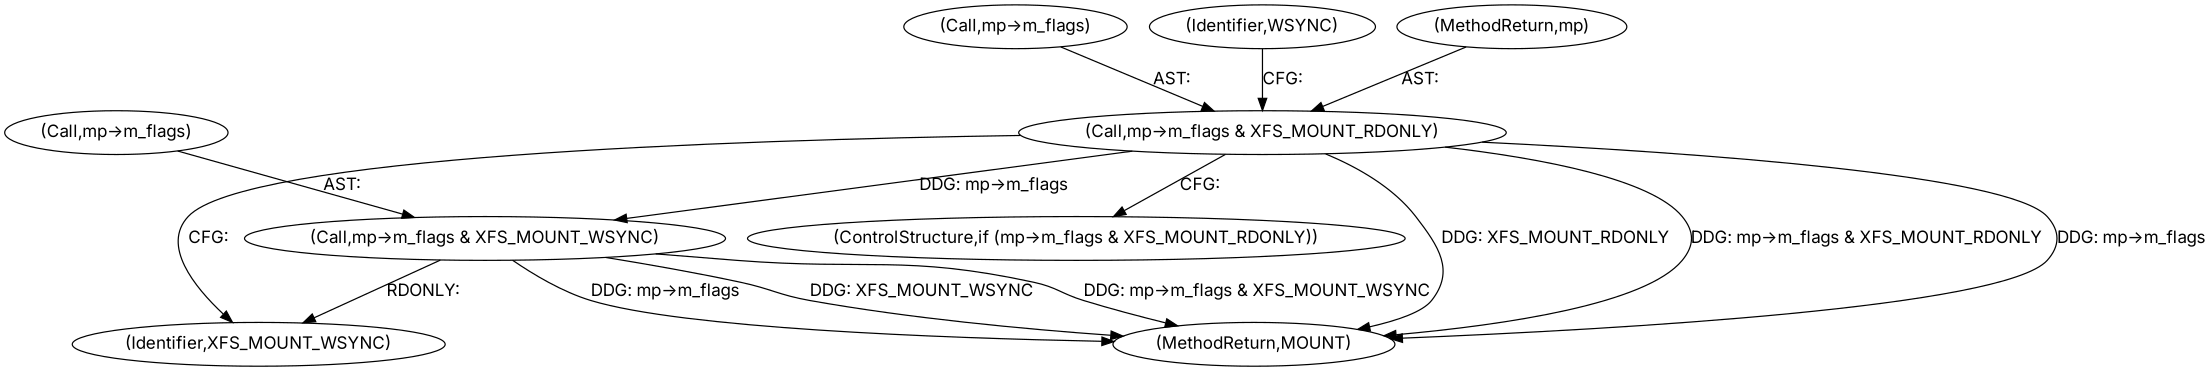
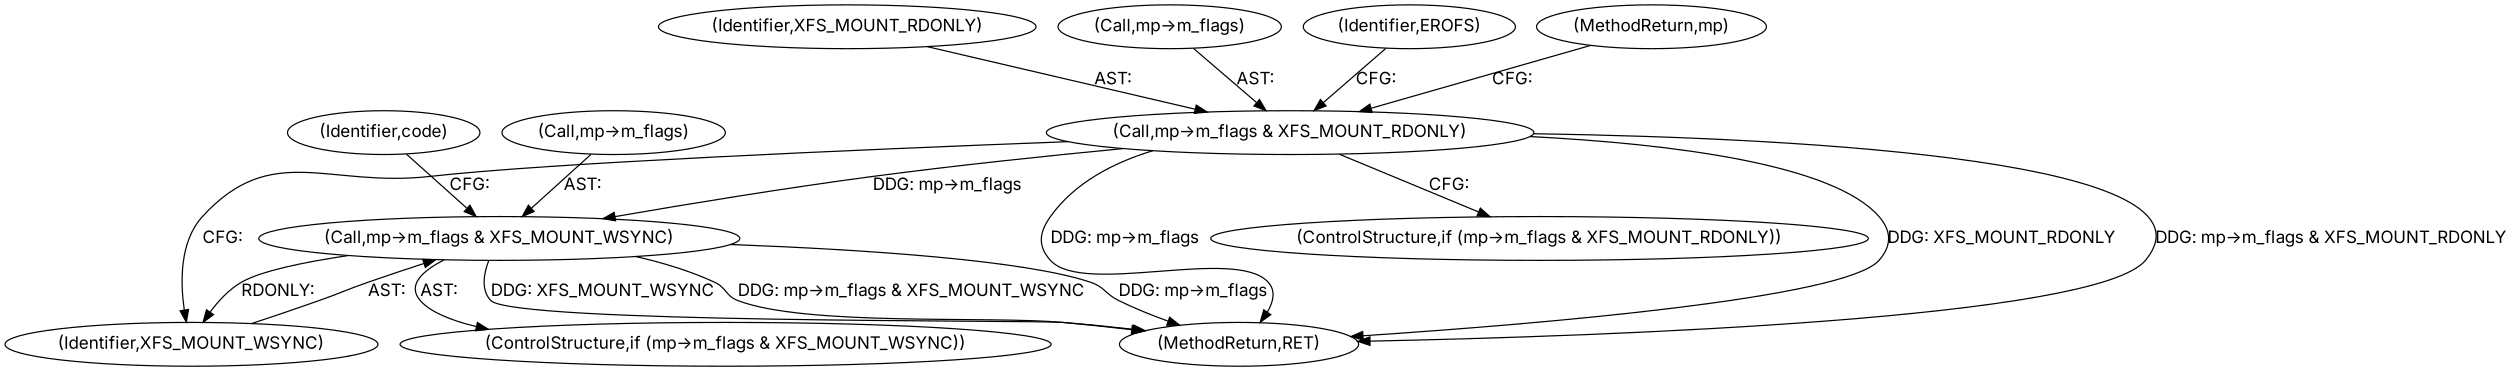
node "(Identifier,XFS_MOUNT_RDONLY)": added
node "(Identifier,WSYNC)": label "(Identifier,WSYNC)" -> "(Identifier,EROFS)"
edge "(MethodReturn,mp)" -> "(Call,mp->m_flags & XFS_MOUNT_RDONLY)": label "AST: " -> "CFG: "
node "(Identifier,code)": added
edge "(Identifier,XFS_MOUNT_WSYNC)" -> "(Call,mp->m_flags & XFS_MOUNT_WSYNC)": added, label "AST:"
node "(ControlStructure,if (mp->m_flags & XFS_MOUNT_WSYNC))": added
node "(MethodReturn,MOUNT)": label "(MethodReturn,MOUNT)" -> "(MethodReturn,RET)"
